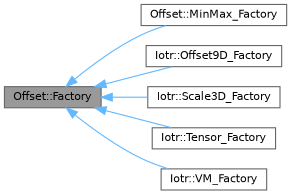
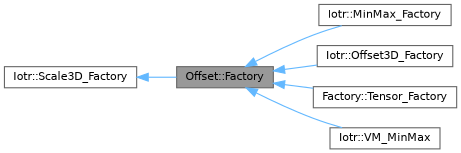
node "Offset::MinMax_Factory": label "Offset::MinMax_Factory" -> "Iotr::MinMax_Factory"
node "Iotr::Offset9D_Factory": label "Iotr::Offset9D_Factory" -> "Iotr::Offset3D_Factory"
edge "Iotr::Scale3D_Factory" -> "Offset::Factory": reversed
node "Iotr::Tensor_Factory": label "Iotr::Tensor_Factory" -> "Factory::Tensor_Factory"
node "Iotr::VM_Factory": label "Iotr::VM_Factory" -> "Iotr::VM_MinMax"
